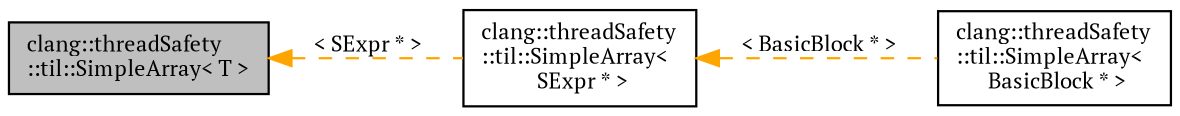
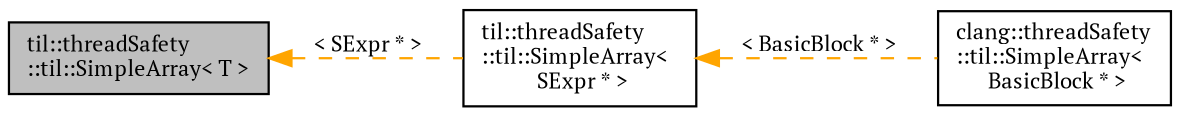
node "clang::threadSafety ::til::SimpleArray< T >": label "clang::threadSafety ::til::SimpleArray< T >" -> "til::threadSafety ::til::SimpleArray< T >"
node "clang::threadSafety ::til::SimpleArray< SExpr * >": label "clang::threadSafety ::til::SimpleArray< SExpr * >" -> "til::threadSafety ::til::SimpleArray< SExpr * >"
